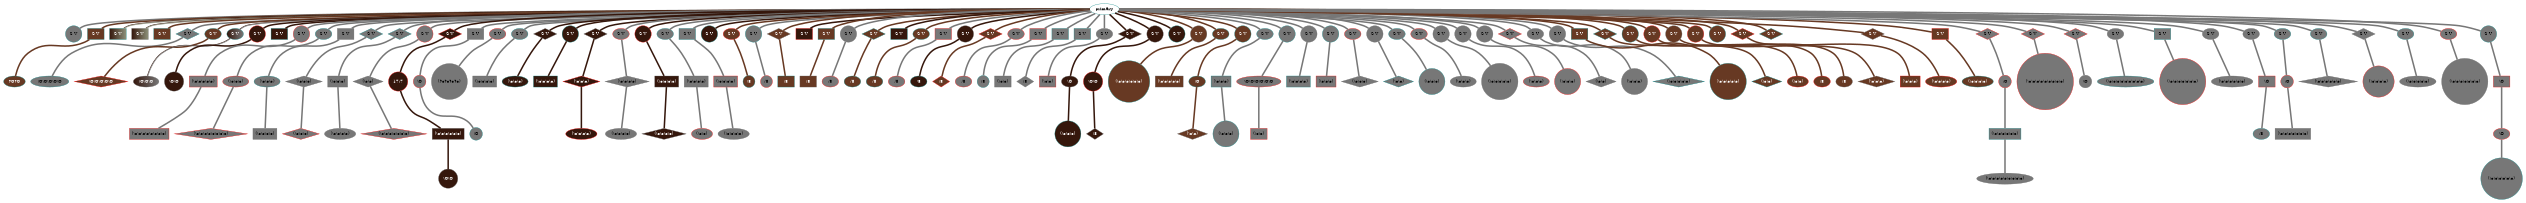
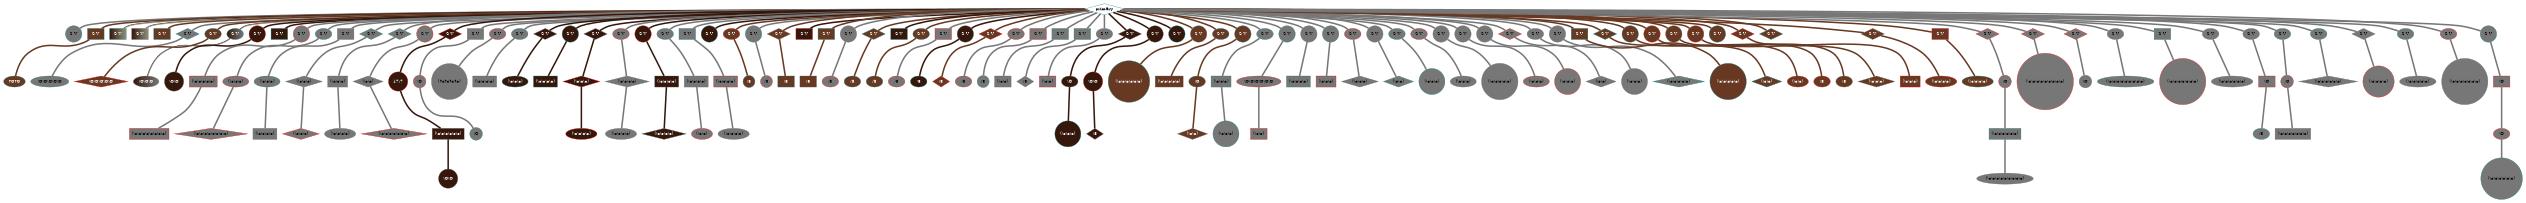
node "primary": shape ellipse -> diamond
